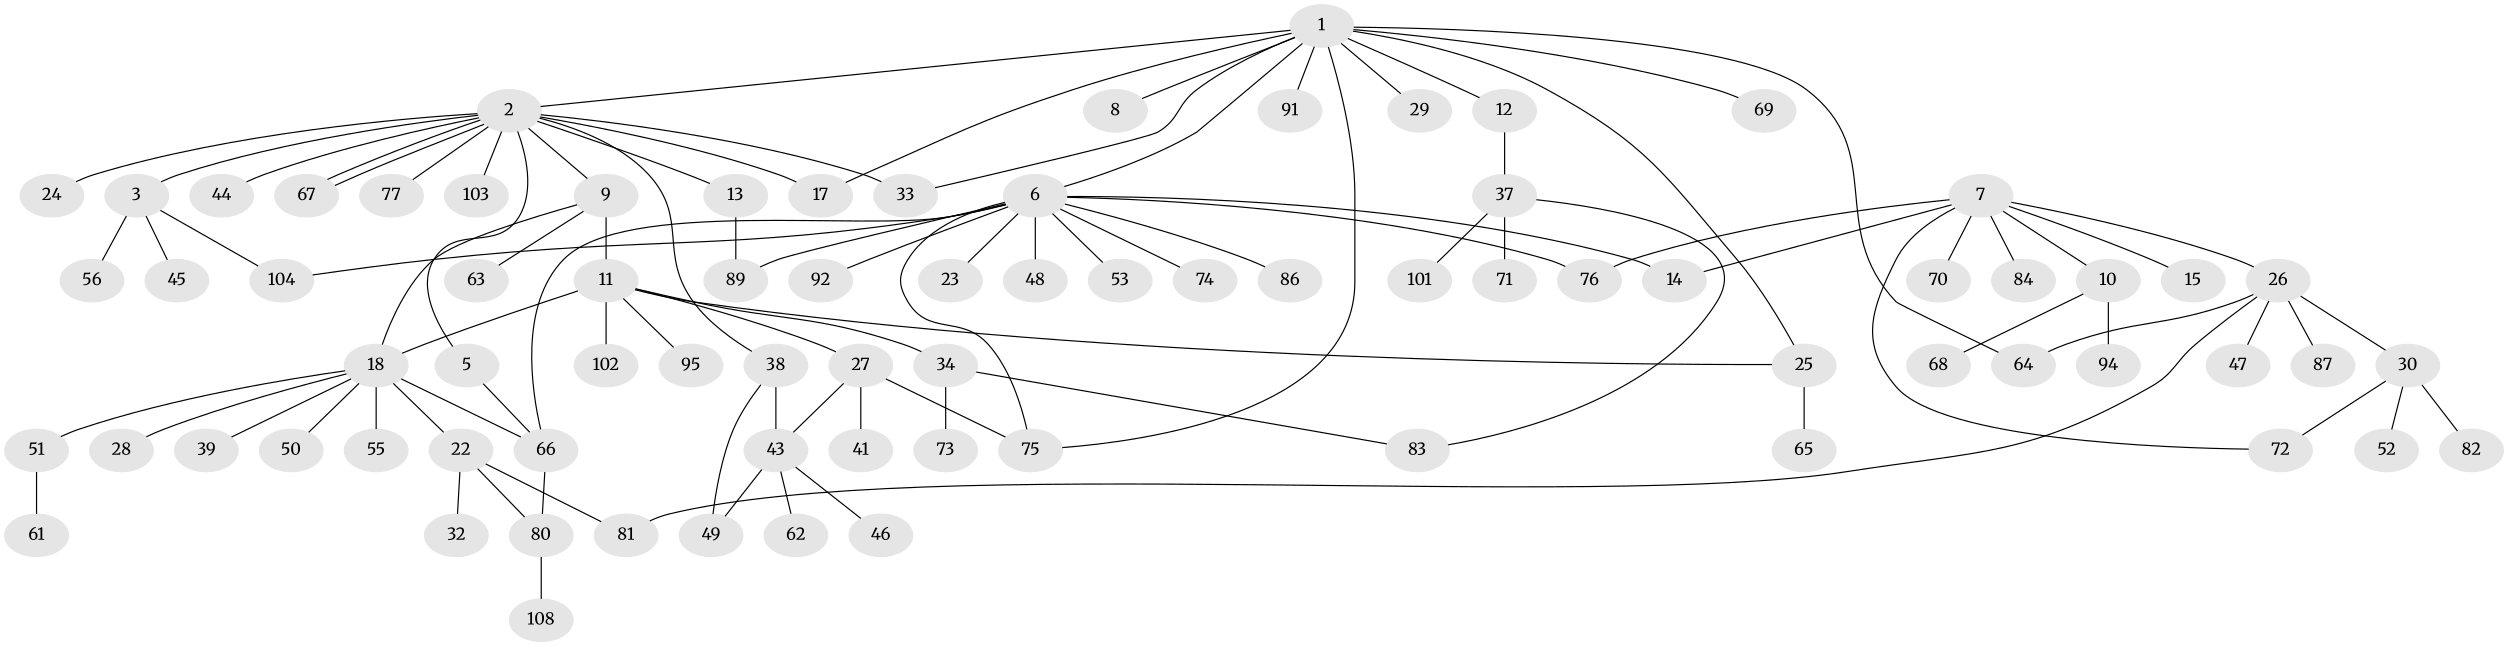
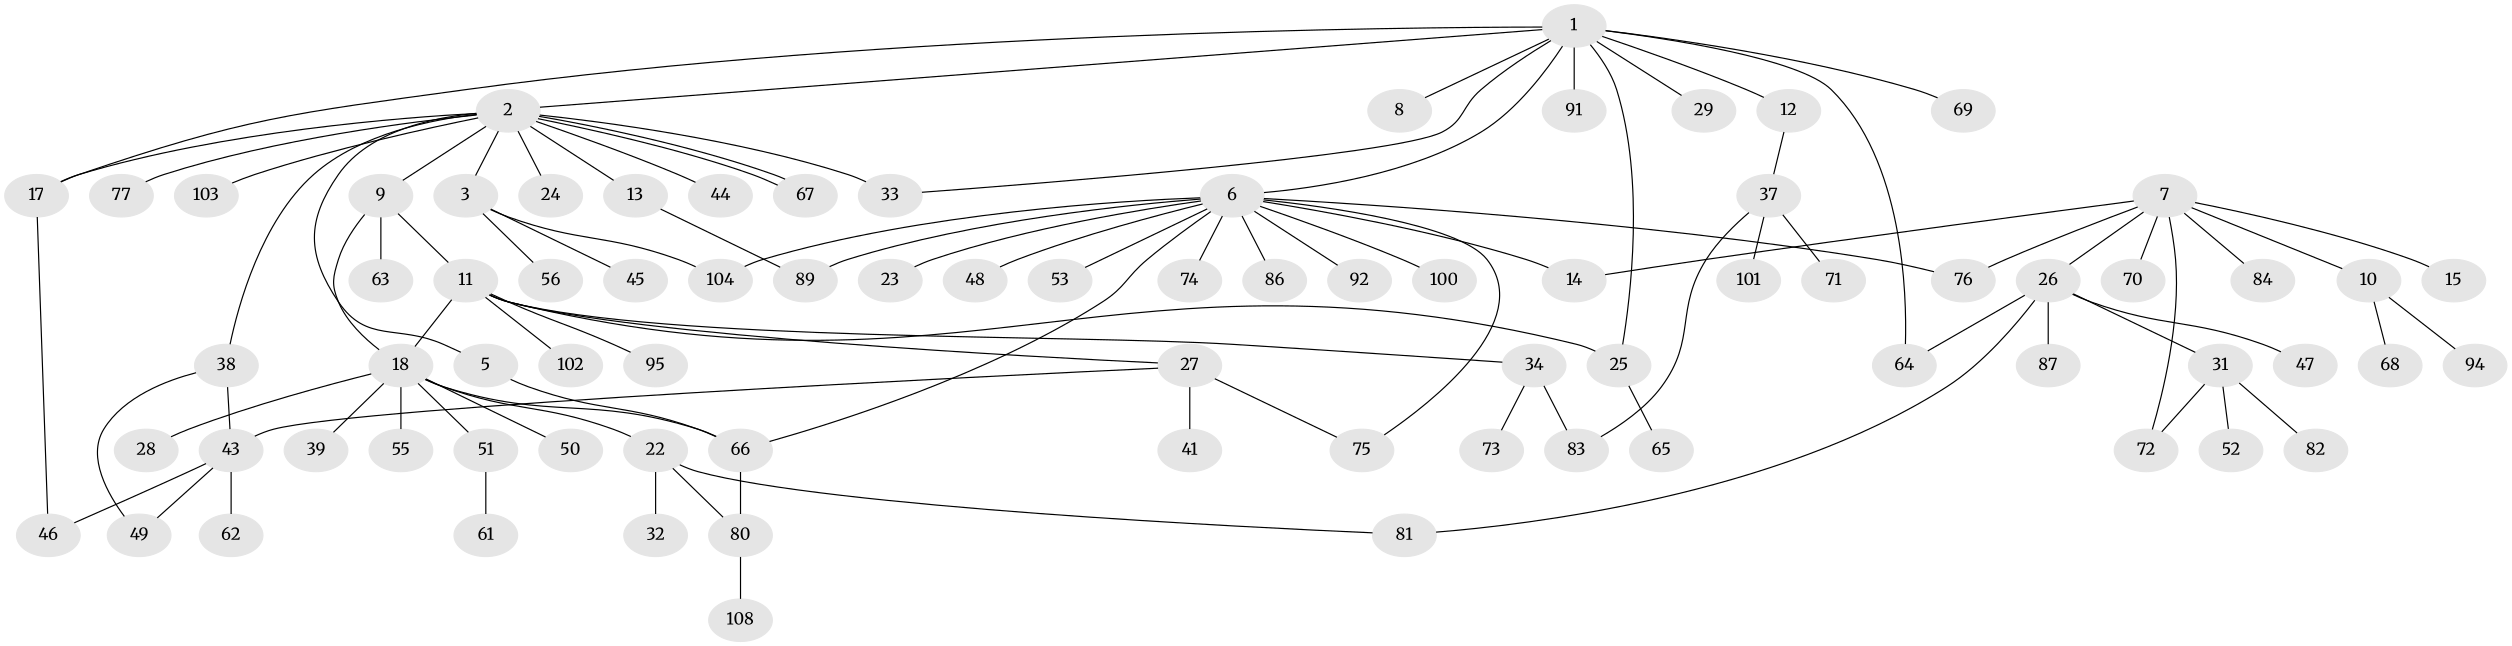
node "100": added
edge "1" -- "75": removed
edge "17" -- "46": added
node "30": label "30" -> "31"
